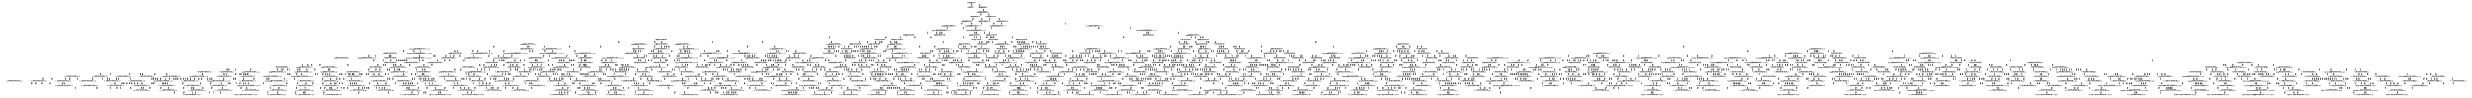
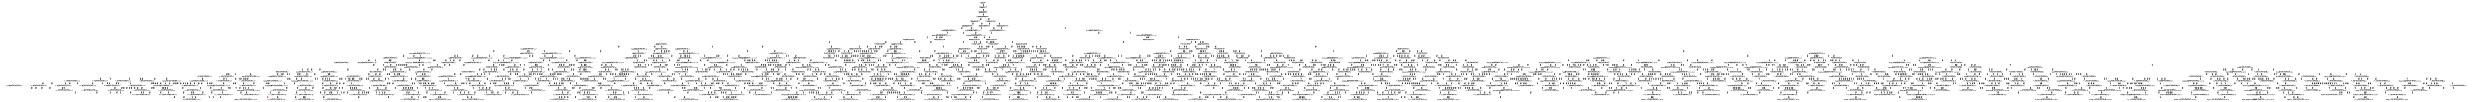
edge "S2: [33, 33] [33, 33] [33, 42] [43, 55] {T0J1:43-55}{1, 2}" -> "S1: [0, 0] [0, 0] [0, 0] [33, 42] {T0J0:33-42}{1}": reversed
